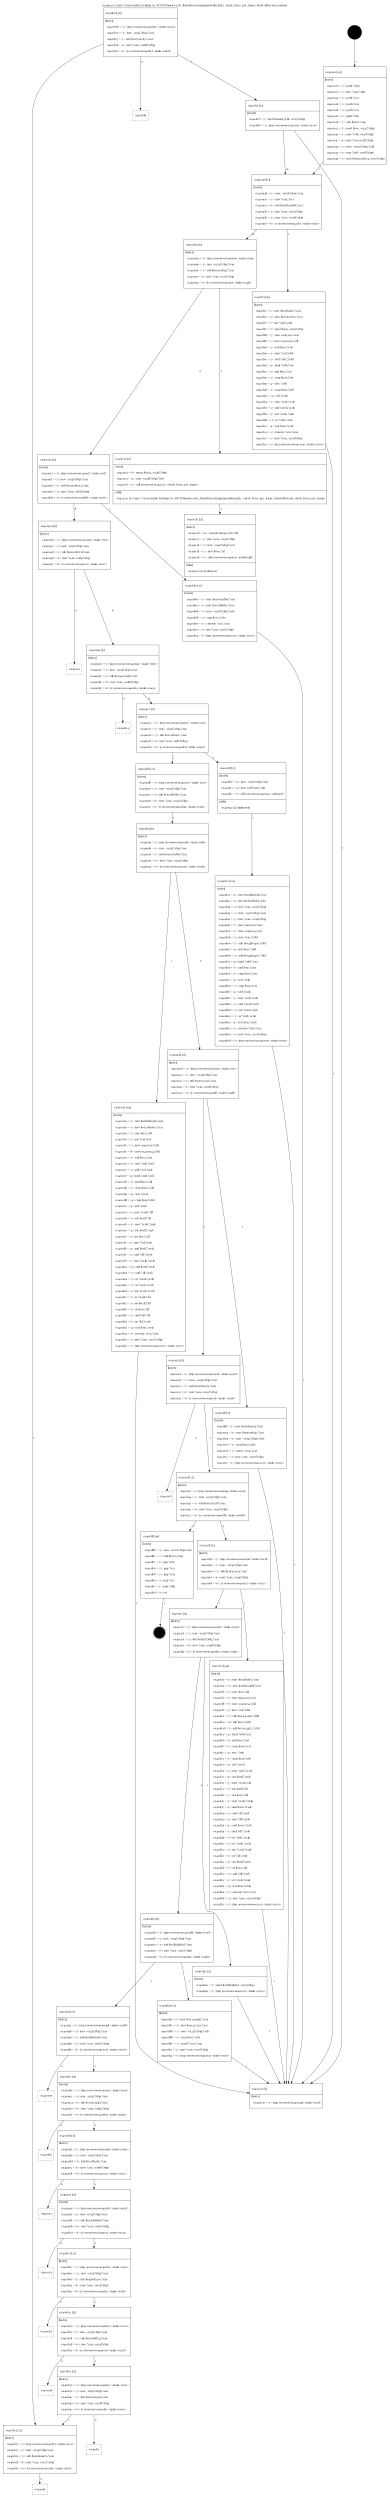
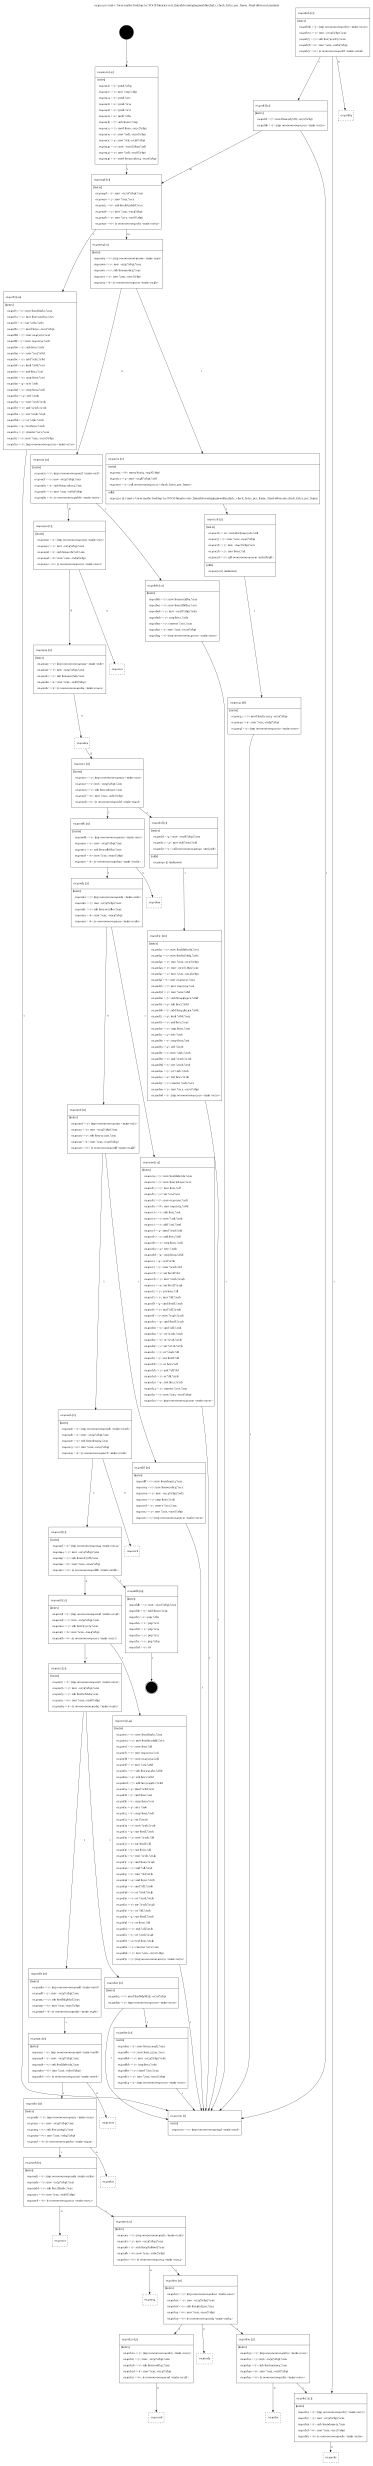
edge "0x4019a9 [25]" -> "0x4019c2 [25]": now "0x401de4" -> "0x4019c2 [25]"
node "0x401e42 [18]": added
node "0x401ba9": added
edge "0x401a8a [25]" -> "0x401dae [27]": now "0x401da2 [12]" -> "0x401dae [27]"
edge "0x401b20 [25]" -> "0x401b39 [25]": now "0x401b07 [25]" -> "0x401b39 [25]"
